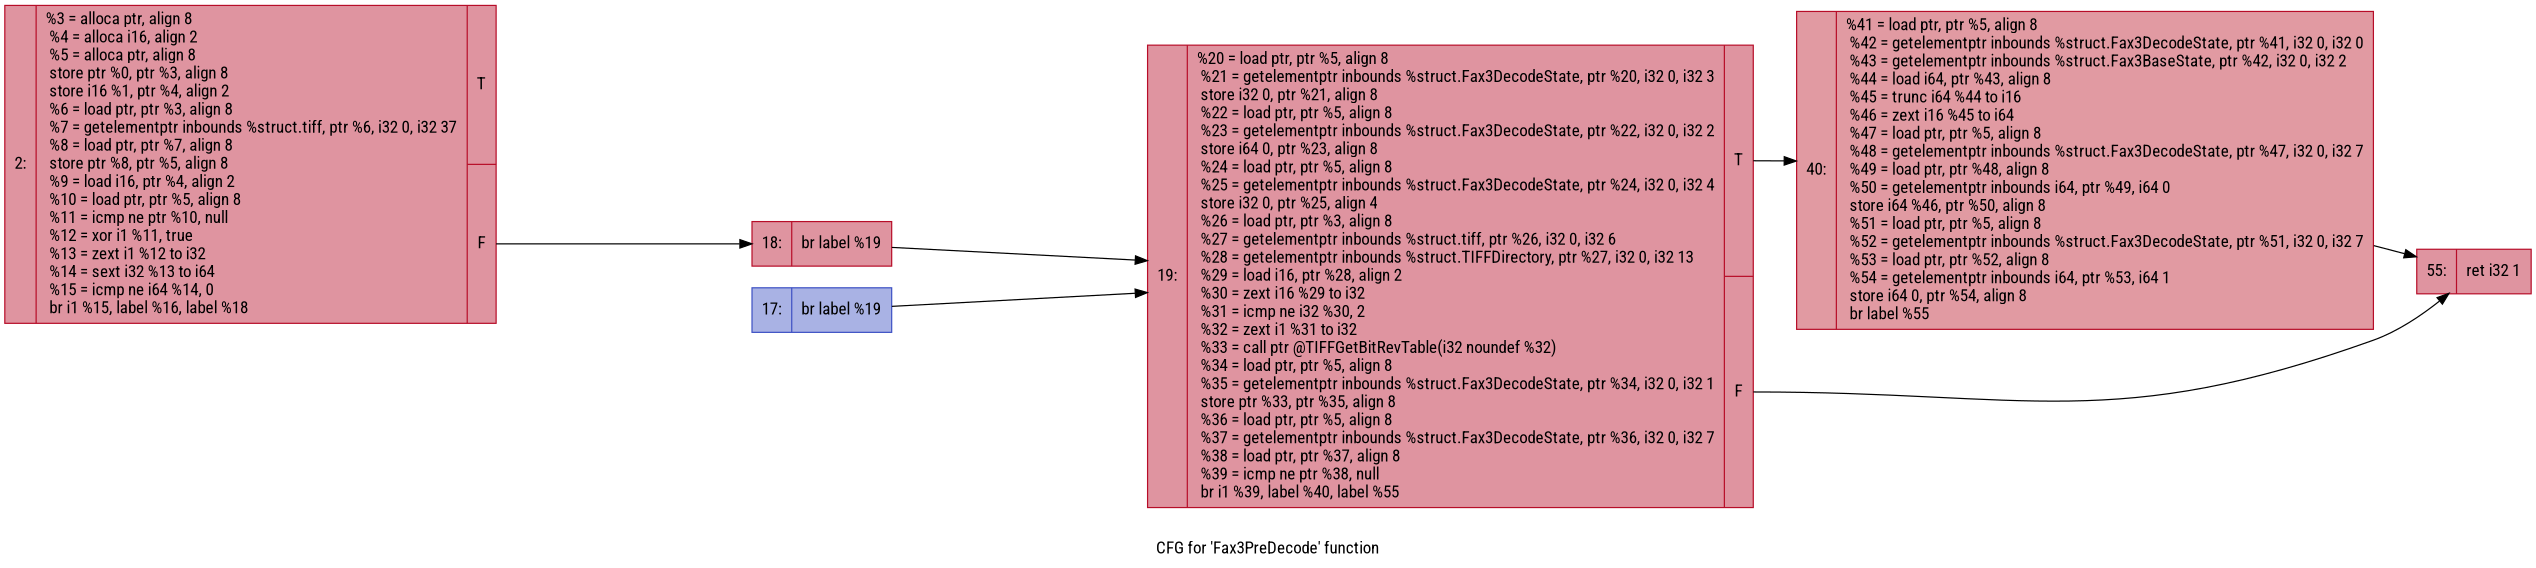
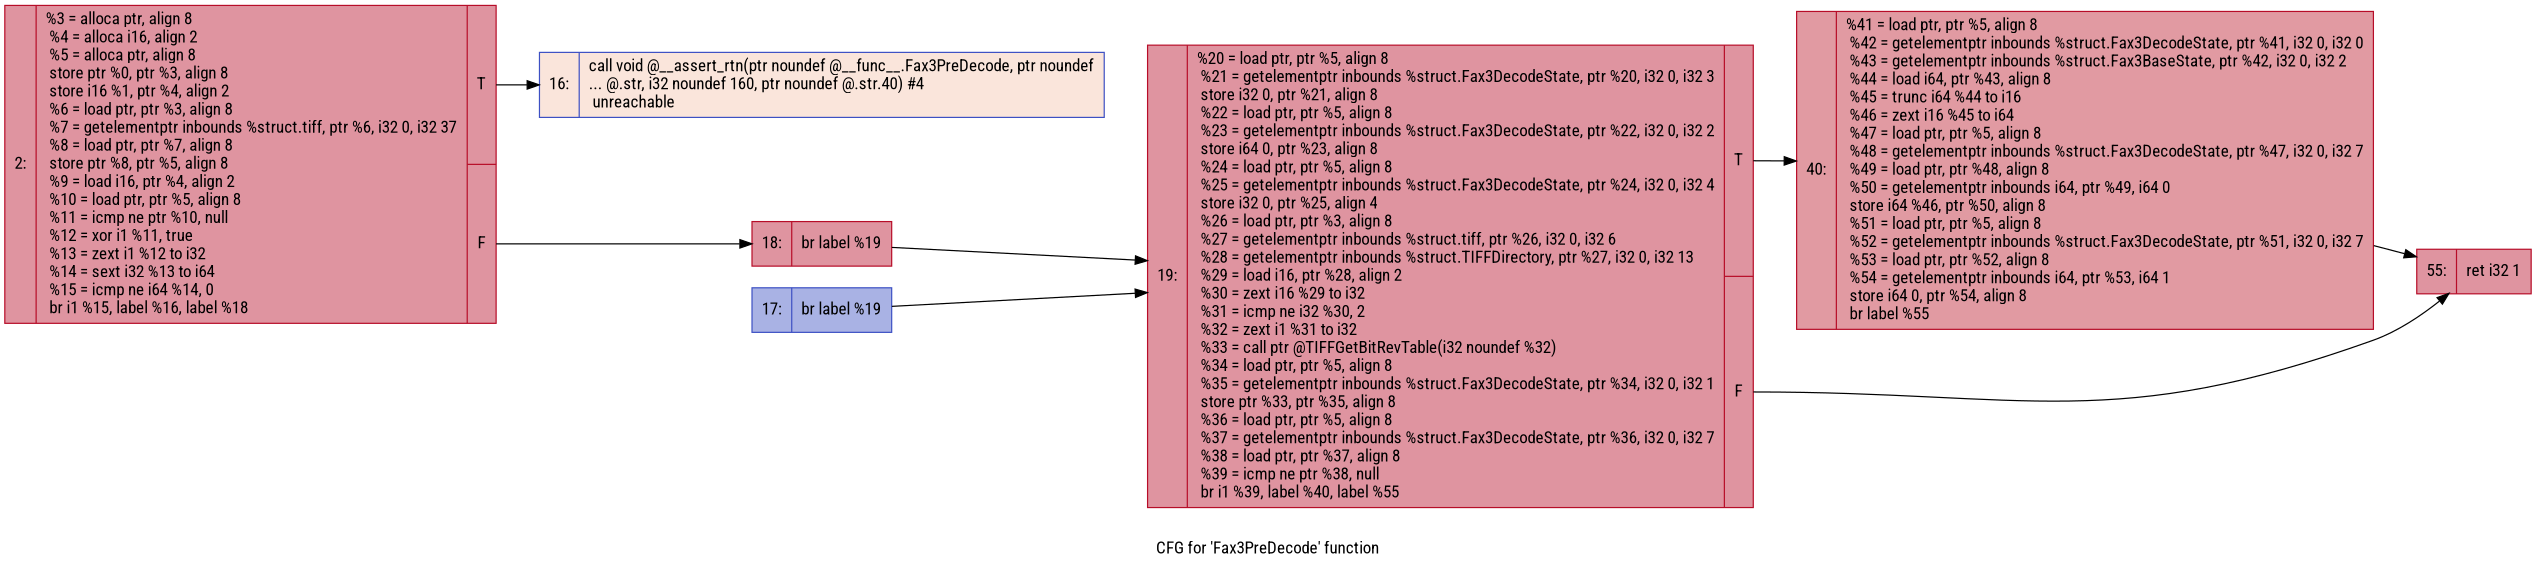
node "16:": added
